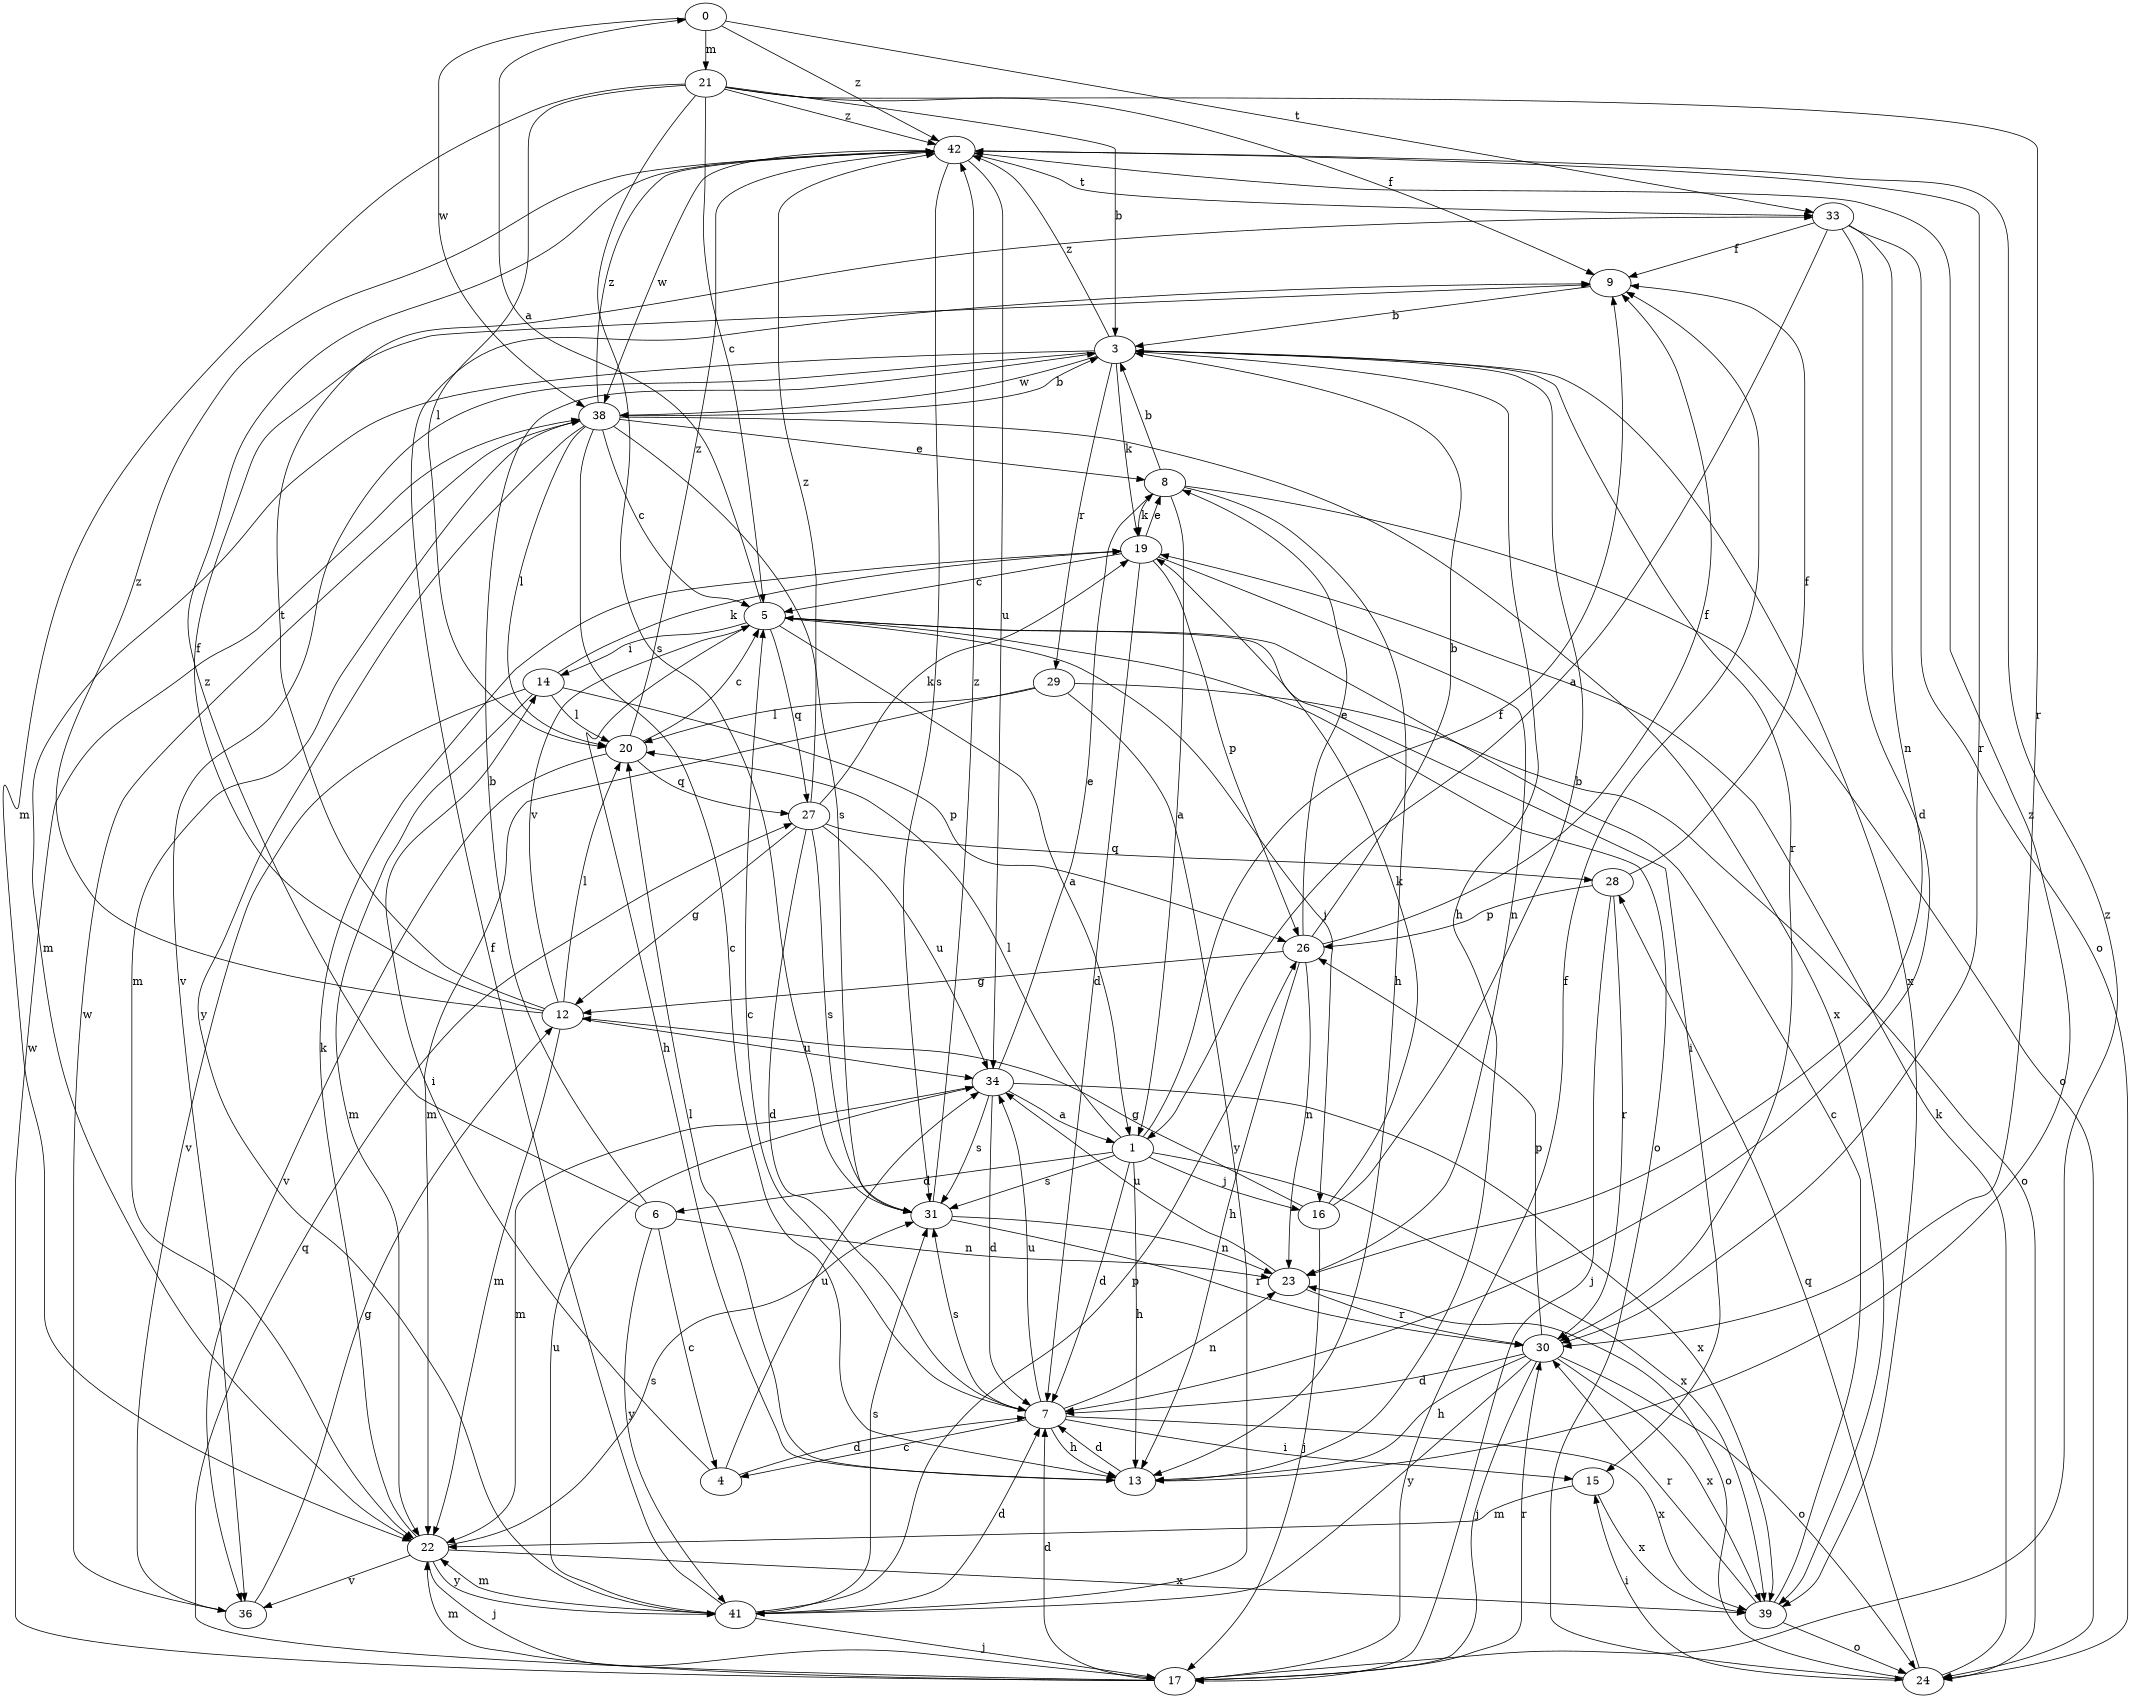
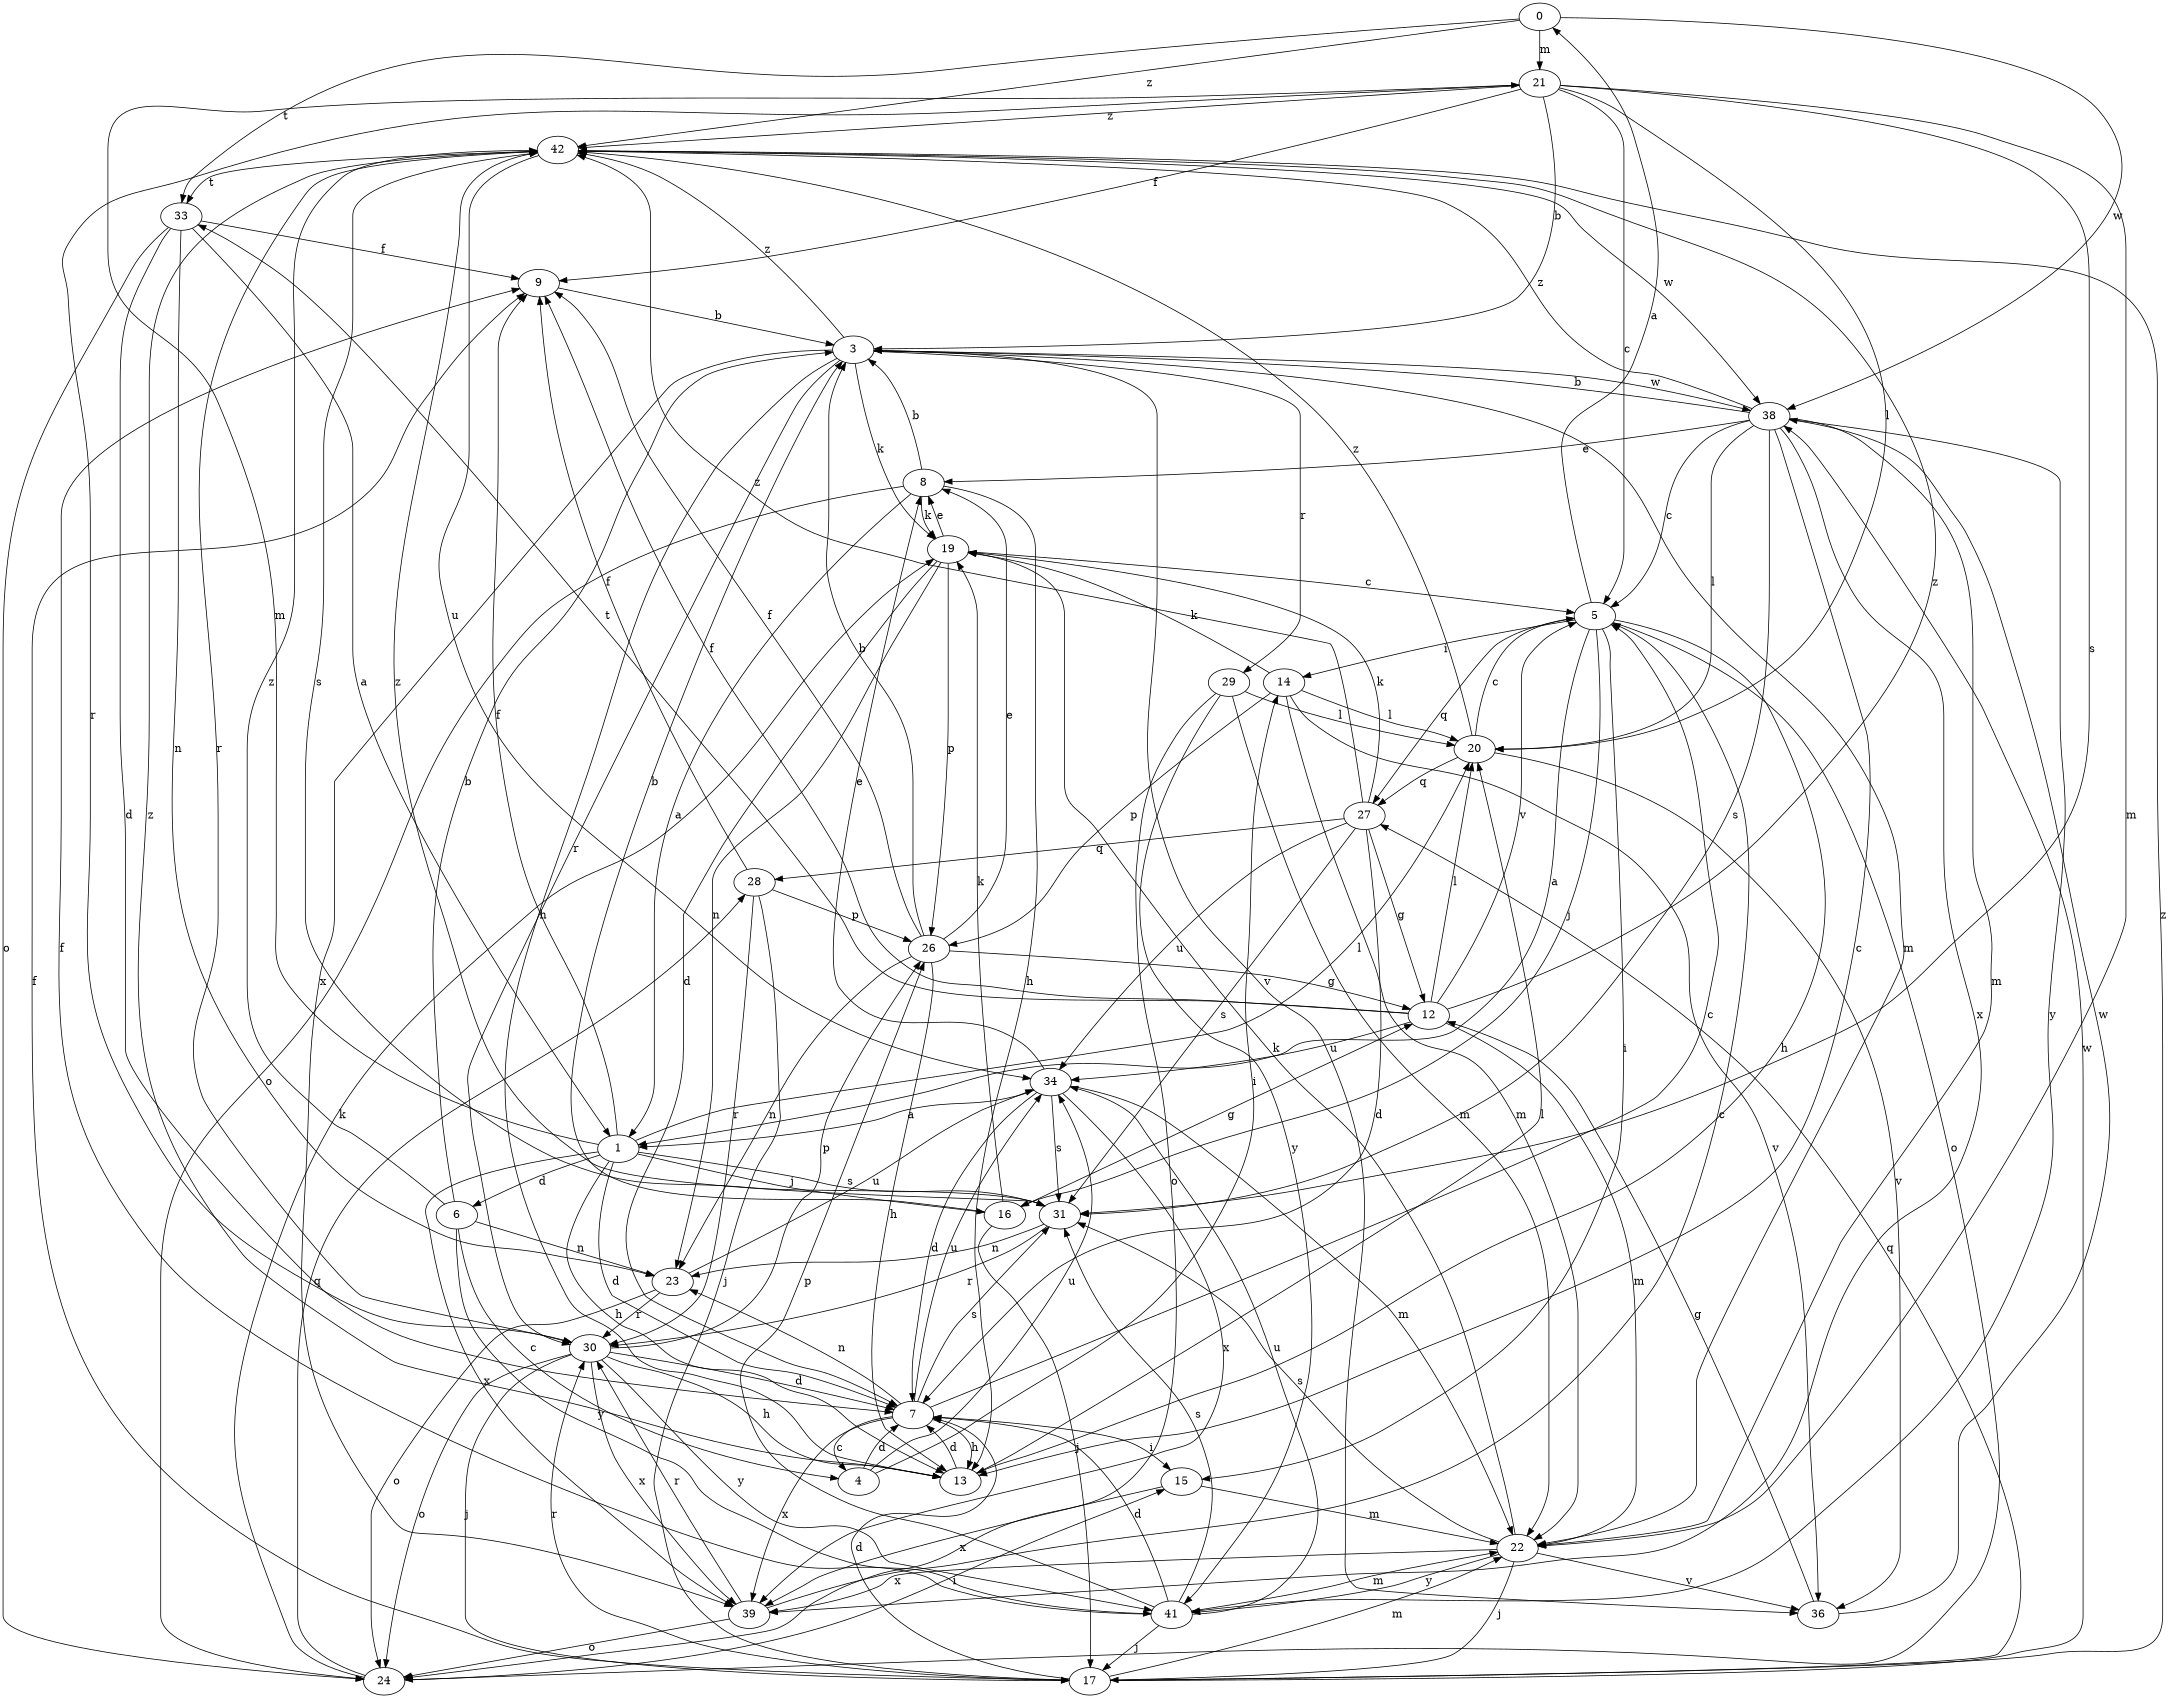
edge "1" -> "21": added, label "m"
edge "24" -> "23": reversed
